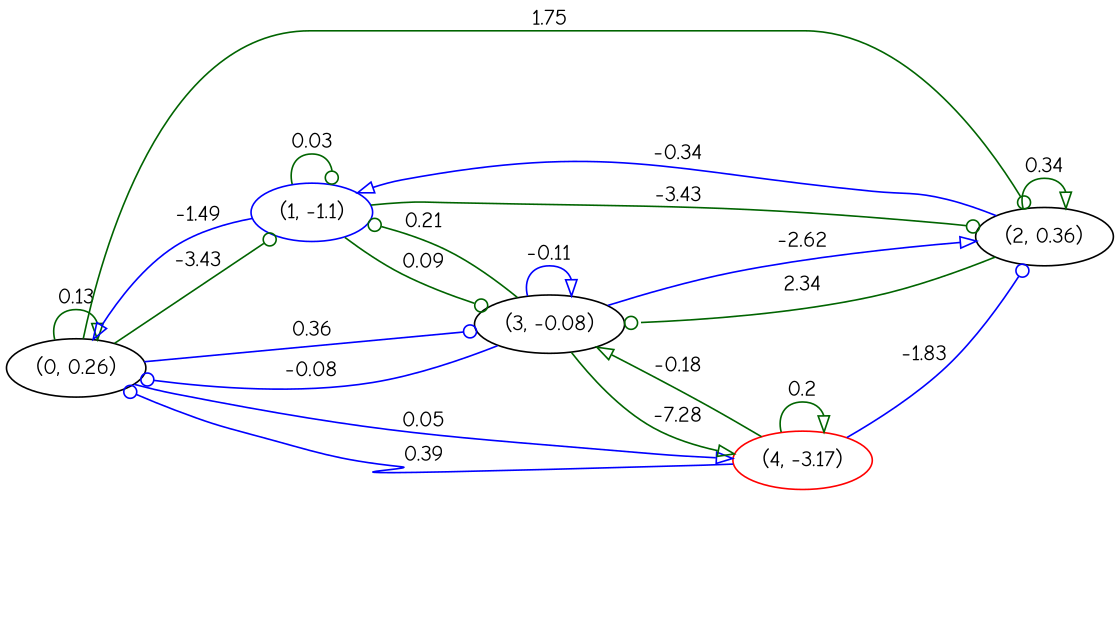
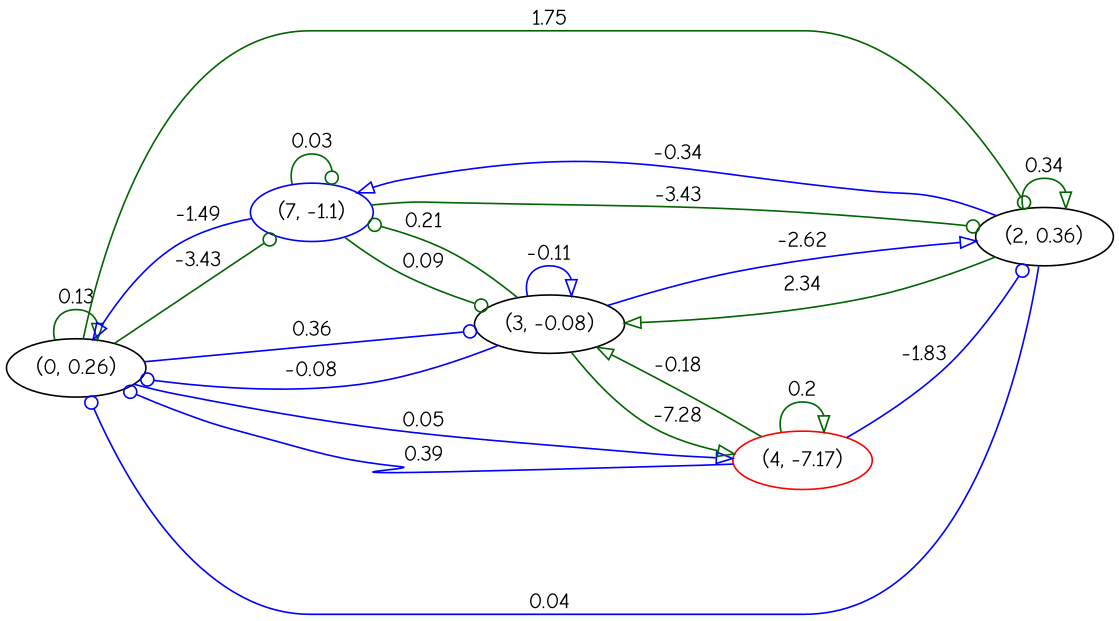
node "(1, -1.1)": label "(1, -1.1)" -> "(7, -1.1)"
edge "(2, 0.36)" -> "(3, -0.08)": arrowhead odot -> onormal
node "(4, -3.17)": label "(4, -3.17)" -> "(4, -7.17)"
edge "(2, 0.36)" -> "(0, 0.26)": added, label "0.04"
